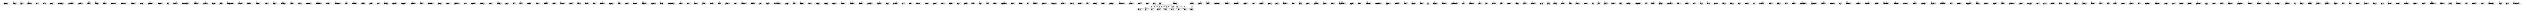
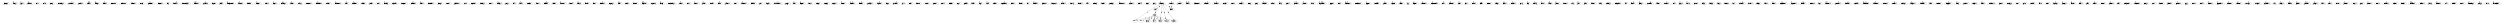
edge "hp(3)" -> "ron(1)": reversed
